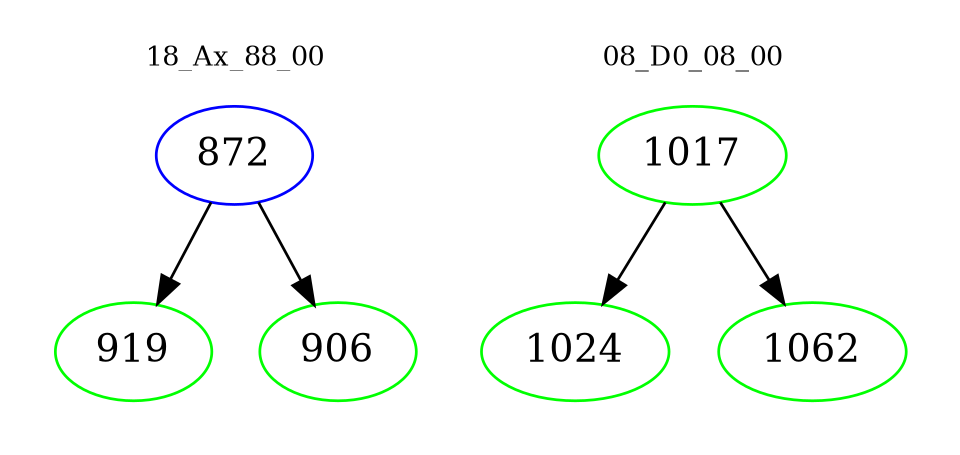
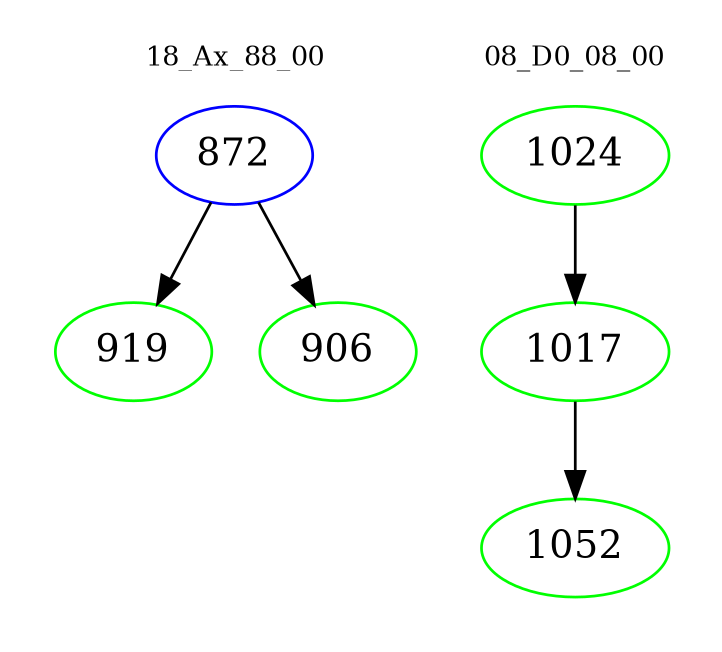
edge "1017" -> "1024": reversed
node "1062": label "1062" -> "1052"
